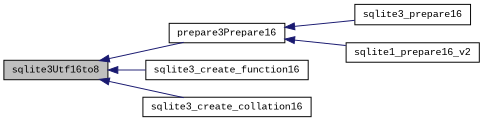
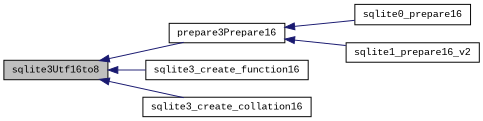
node "sqlite3_prepare16": label "sqlite3_prepare16" -> "sqlite0_prepare16"
